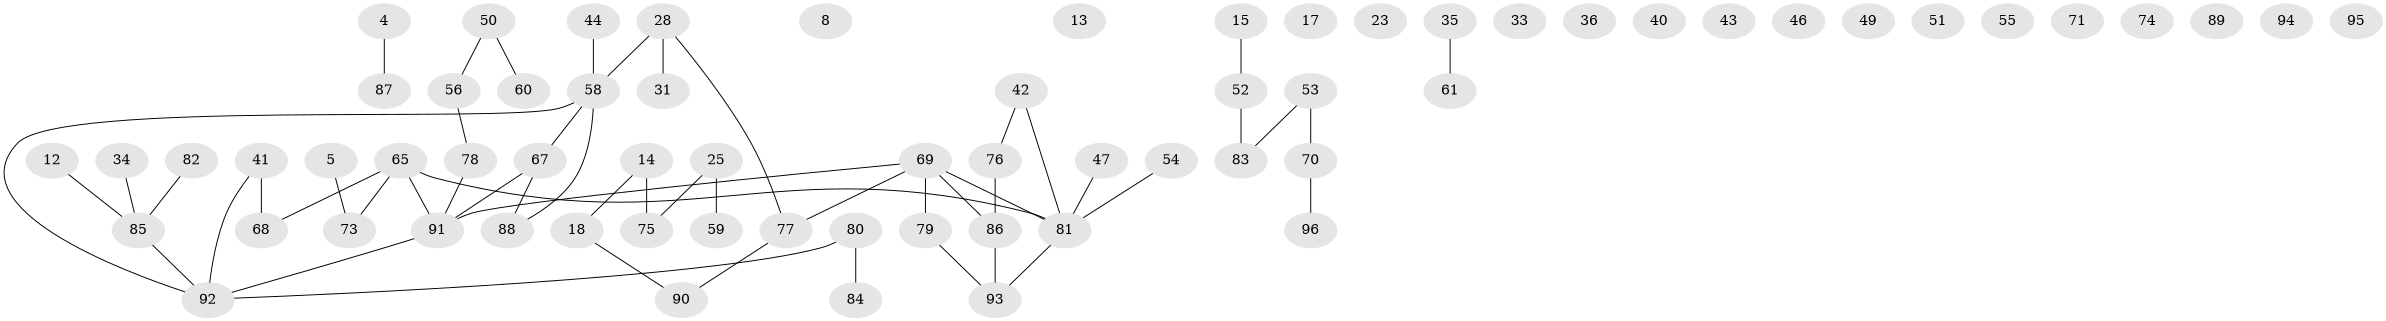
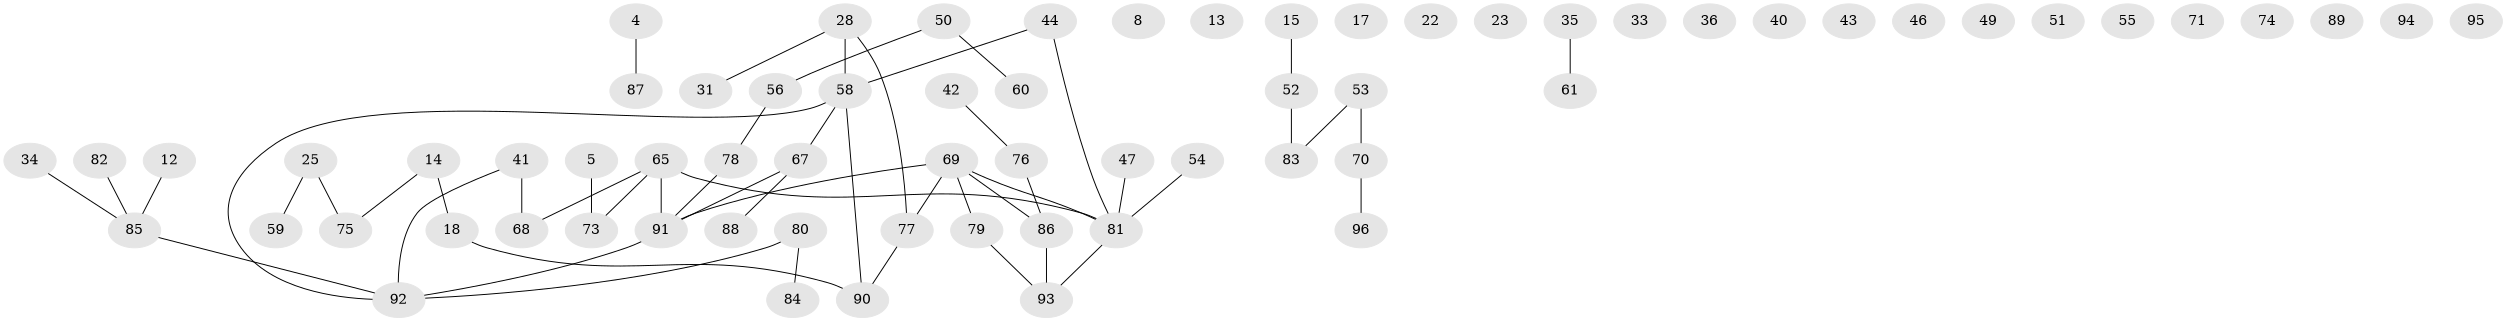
node "22": added
edge "42" -- "81": now "44" -- "81"
edge "58" -- "88": now "58" -- "90"
